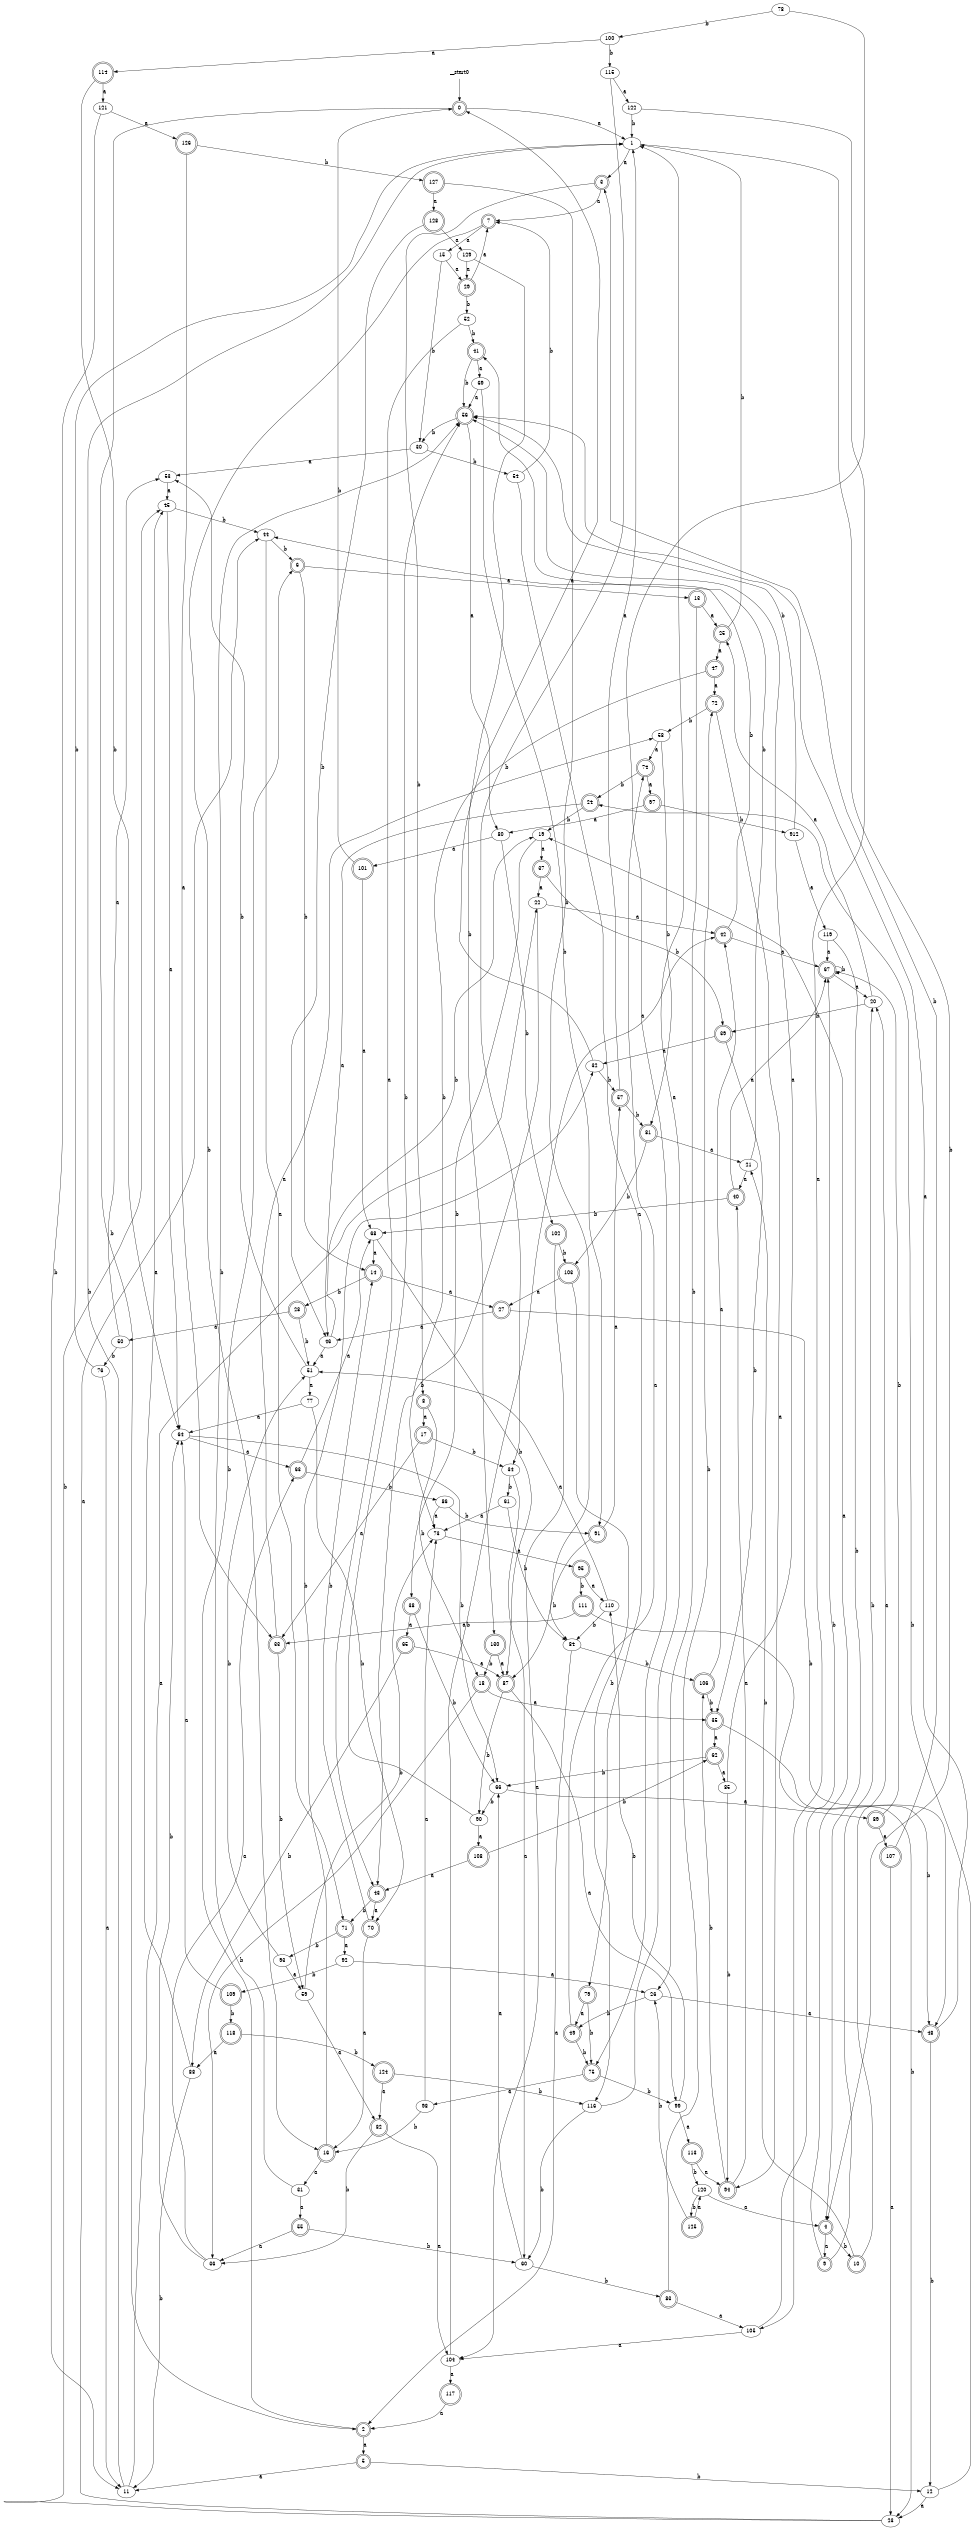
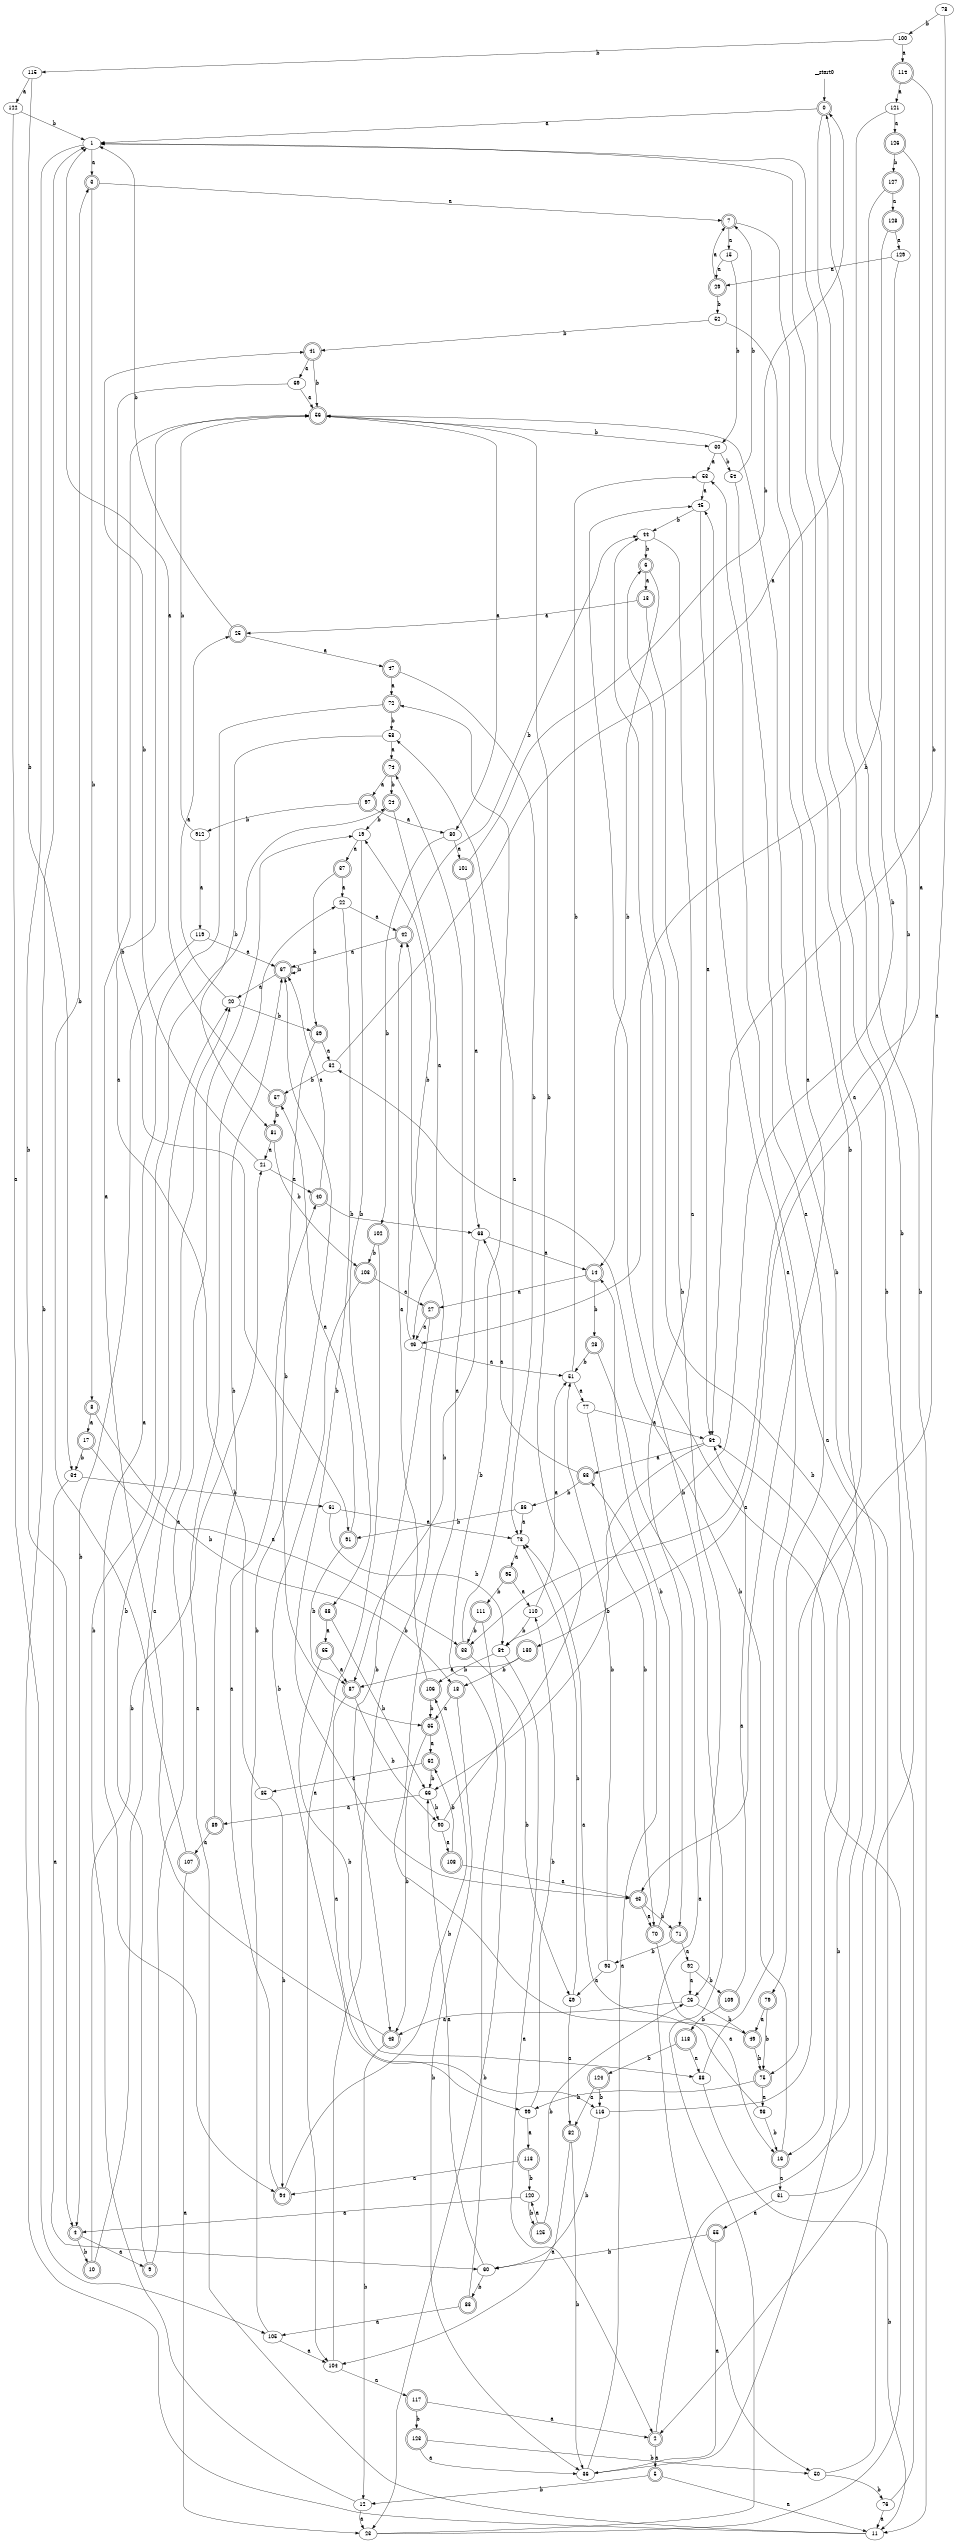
edge "111" -> "33": label "a" -> "b"
node "123": added
